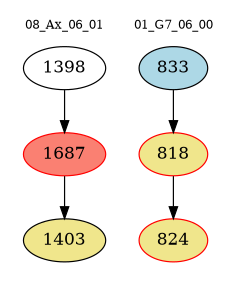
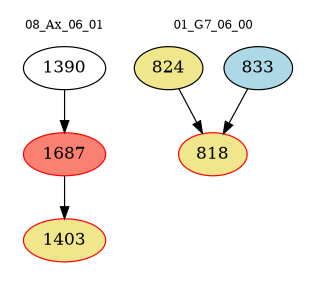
node "1398": label "1398" -> "1390"
edge "818" -> "824": reversed
node "1403": color black -> red
node "824": color red -> black
